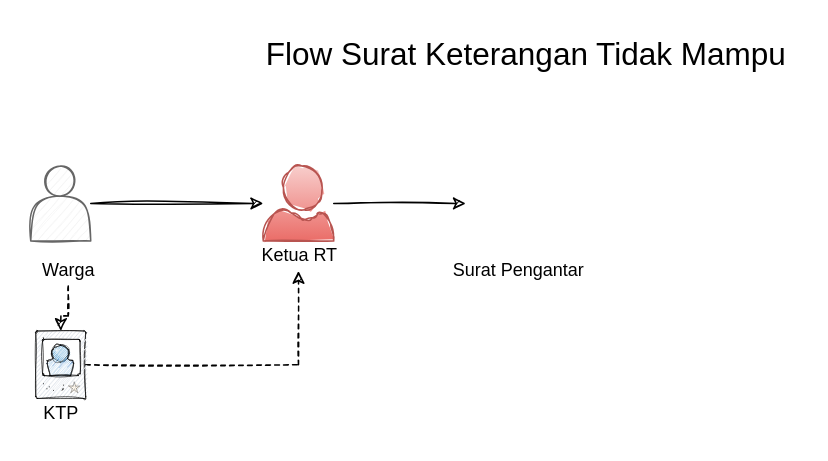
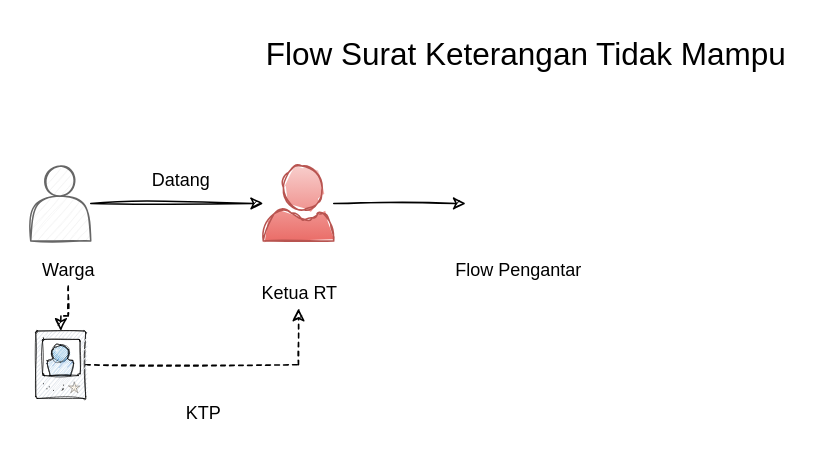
node "Datang": added
node "Ketua RT": moved (299, 256) -> (299, 293)
node "Surat Pengantar": label "Surat Pengantar" -> "Flow Pengantar"
node "KTP": moved (61, 413) -> (203, 413)
